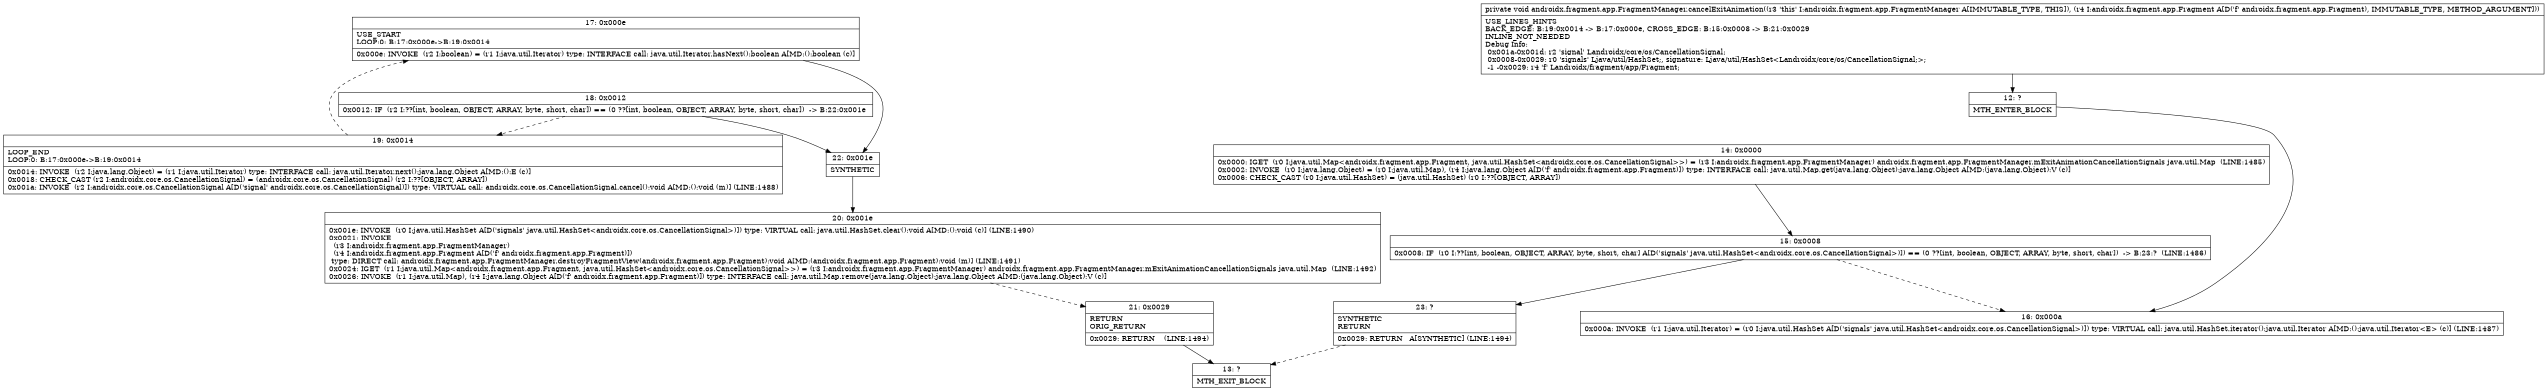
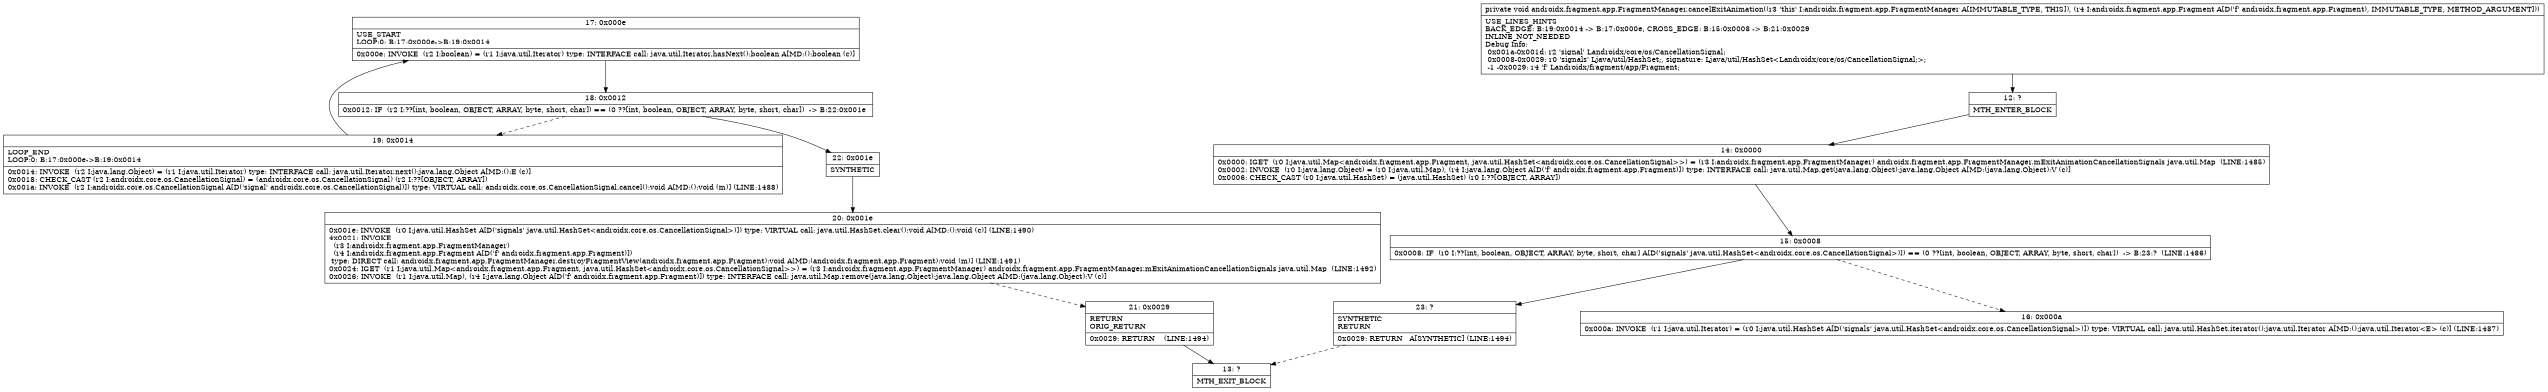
edge "19: 0x0014" -> "17: 0x000e": style dashed -> solid
edge "17: 0x000e" -> "22: 0x001e": now "17: 0x000e" -> "18: 0x0012"
edge "12: ?" -> "16: 0x000a": now "12: ?" -> "14: 0x0000"
node "20: 0x001e": text "0x0021: INVOKE" -> "4x0021: INVOKE"
